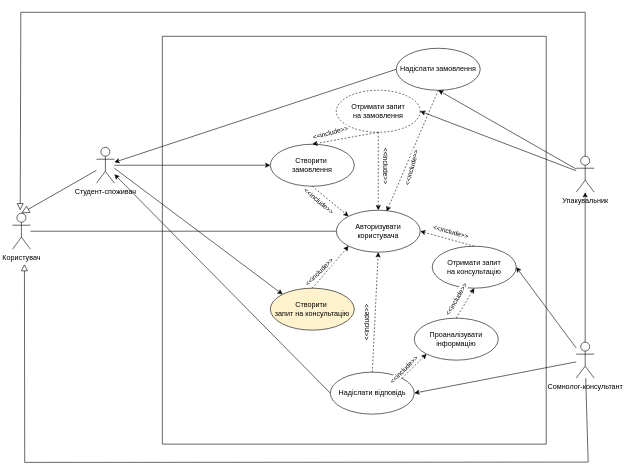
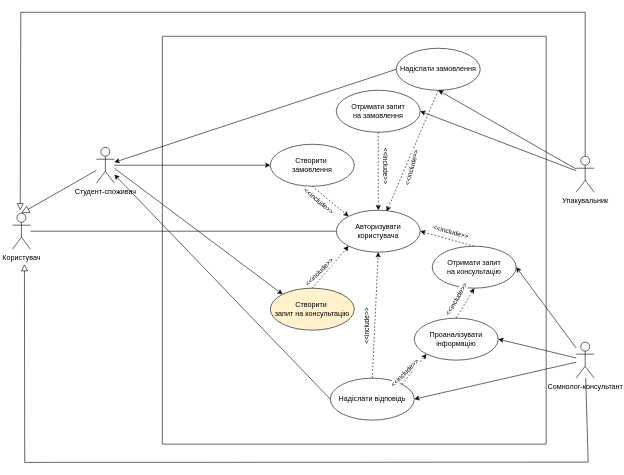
node "Отримати запит на замовлення": style dashed -> solid
edge "Отримати запит на замовлення" -> "Створити замовлення": removed, label "<<include>>"
edge "Сомнолог-консультант" -> "Упакувальник": now "Сомнолог-консультант" -> "Проаналізувати інформацію"
node "Надіслати відповідь": moved (372, 393) -> (372, 399)
